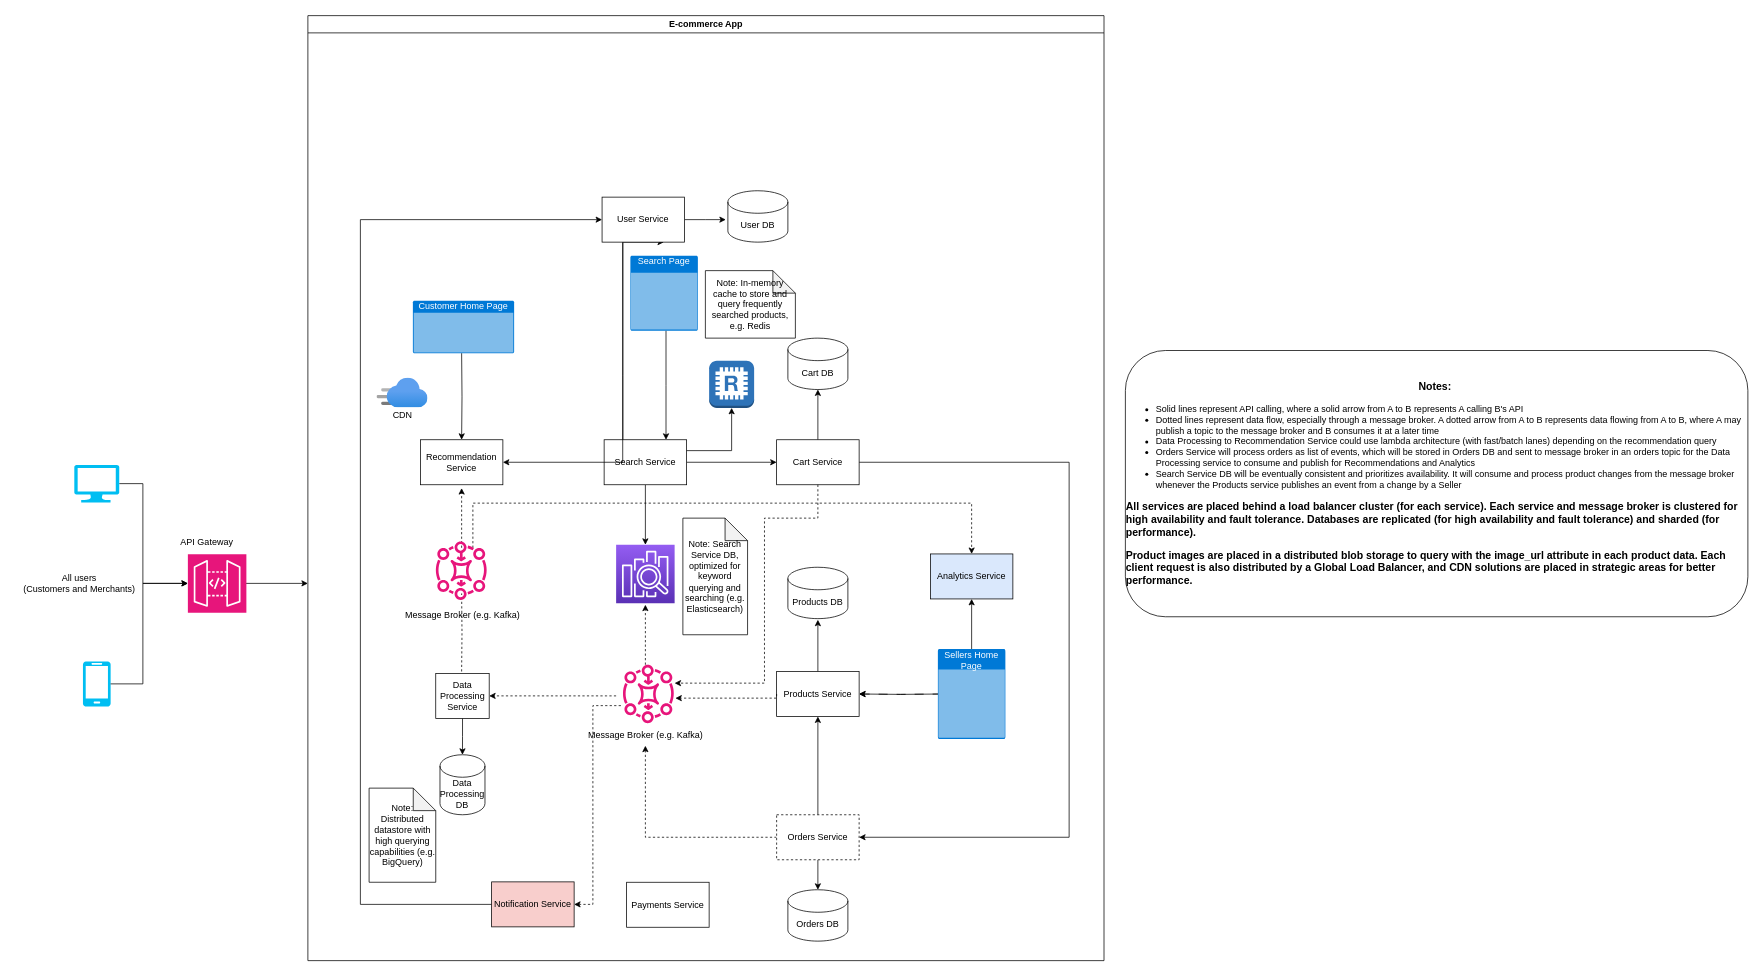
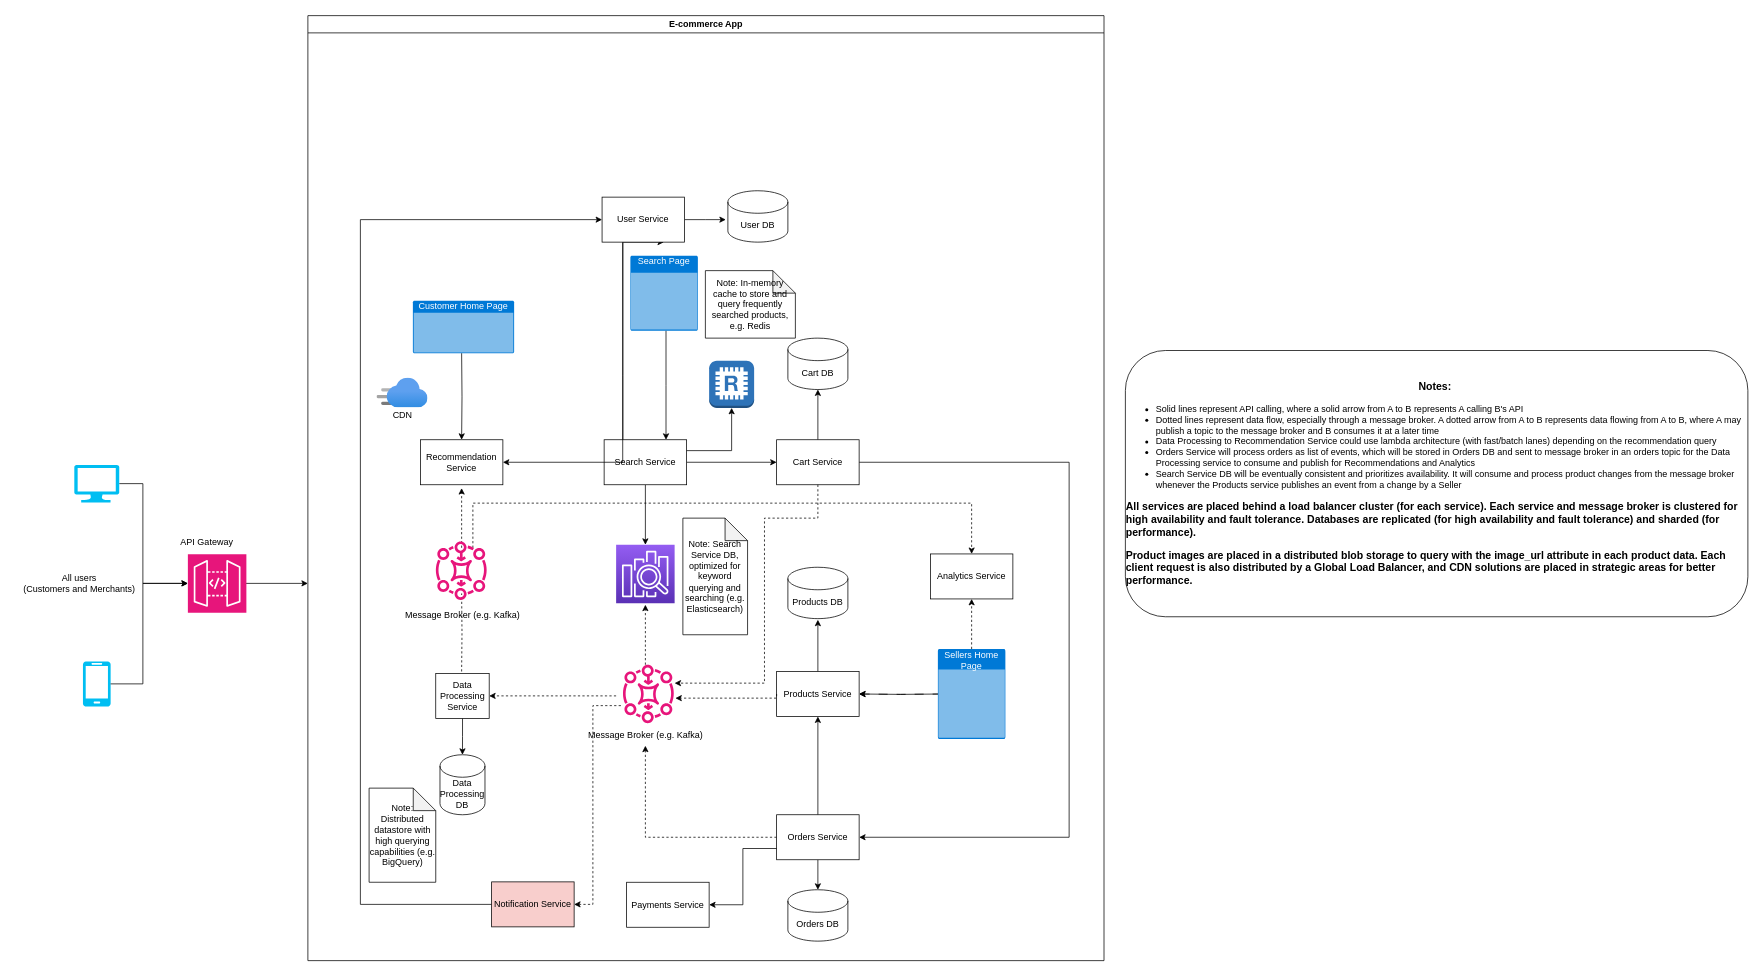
node "Analytics Service": fillcolor #dae8fc -> #ffffff
edge "Sellers Home Page" -> "Analytics Service": style solid -> dashed
node "Orders Service": style dashed -> solid
edge "Orders Service" -> "Payments Service": added
